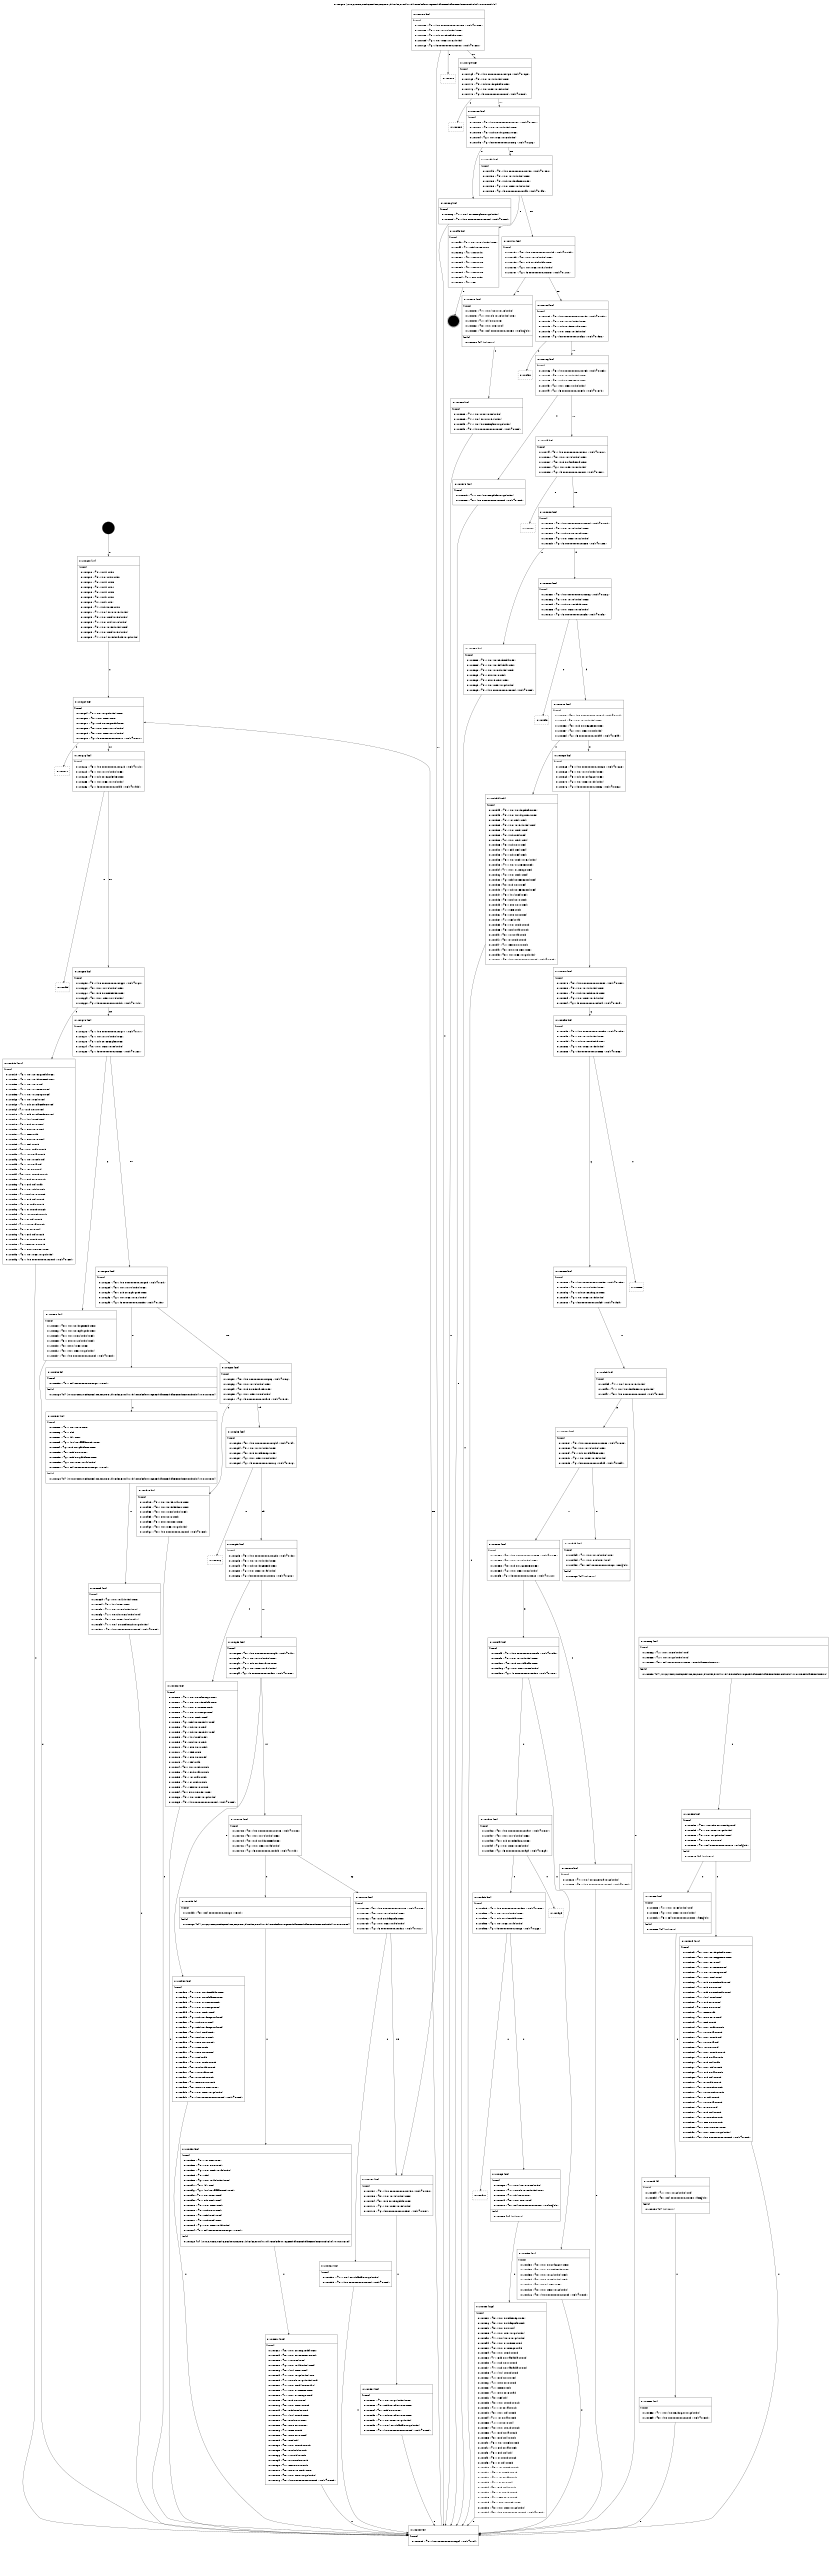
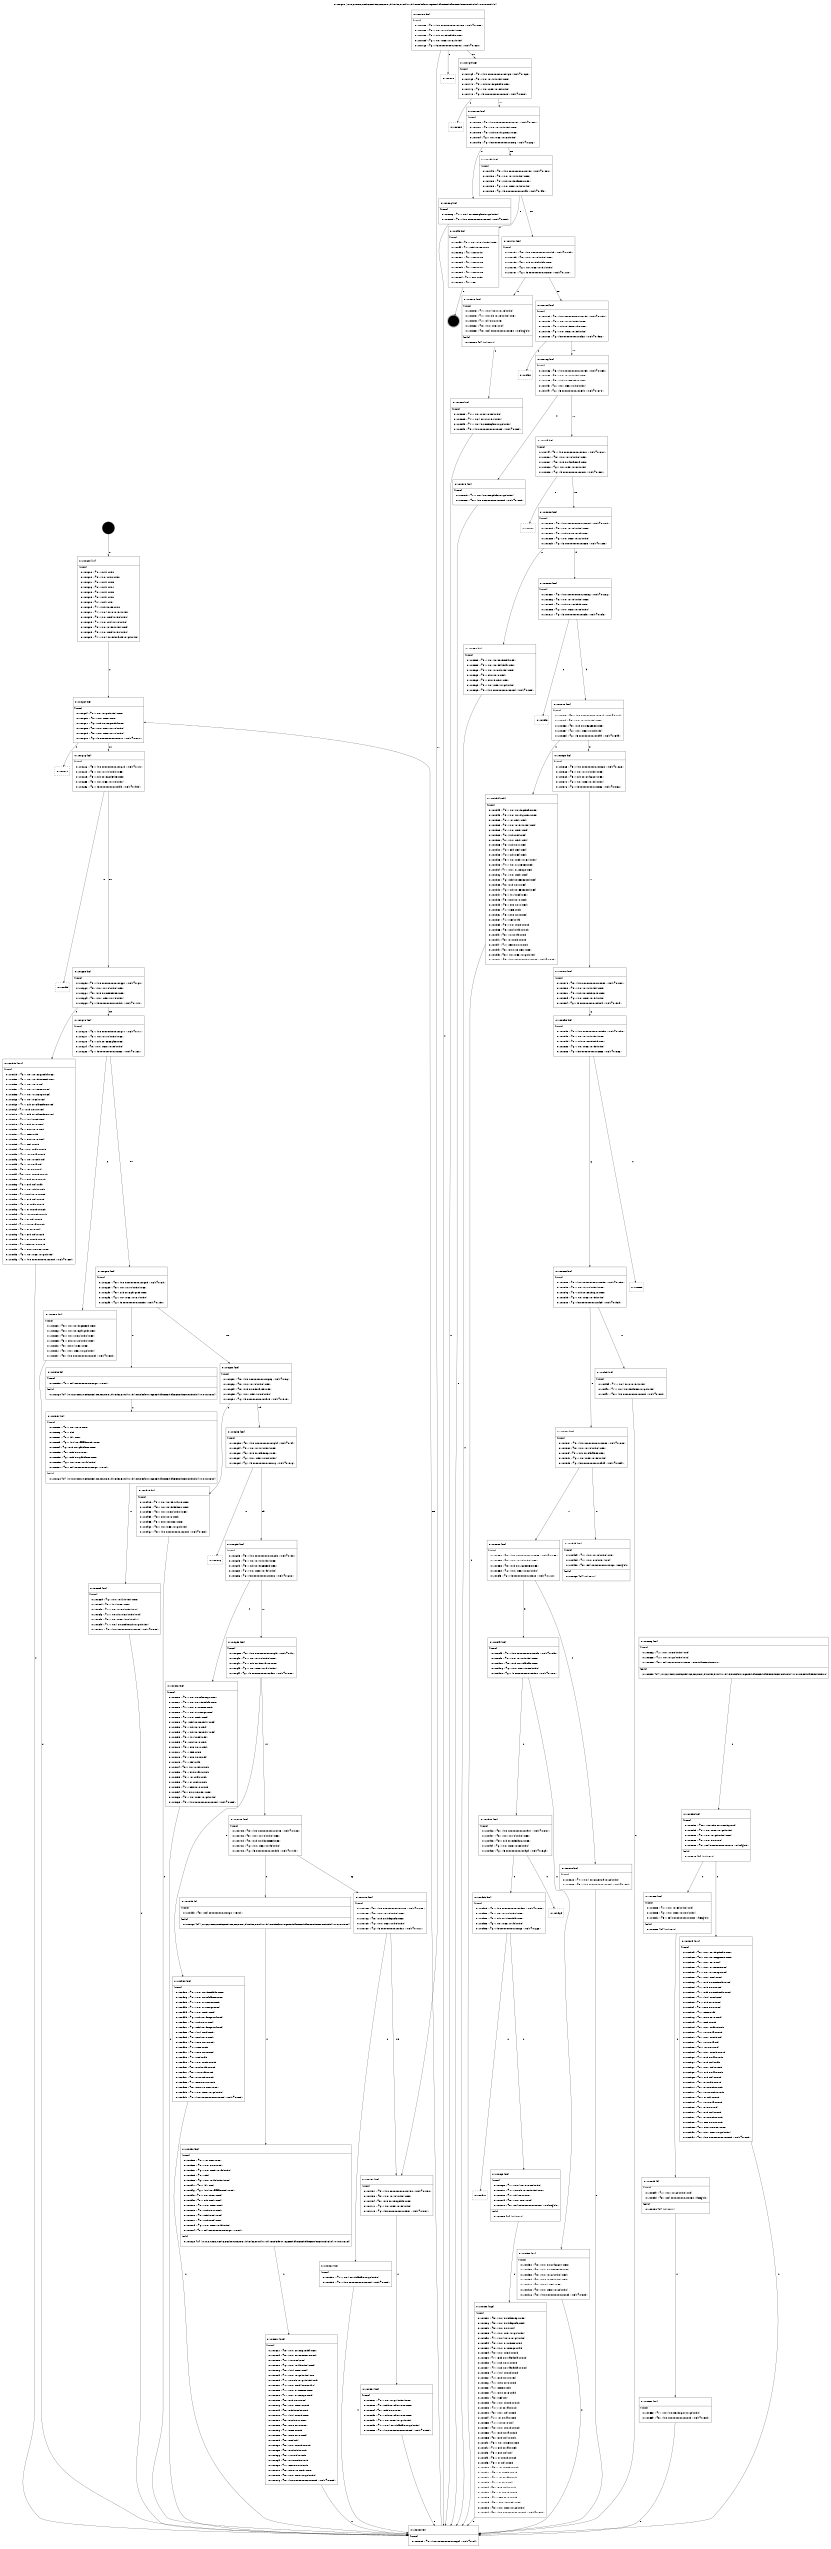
edge "0x401fe9 [19]" -> "0x4018c7 [25]": now "0x4018ae [25]" -> "0x4018c7 [25]"
